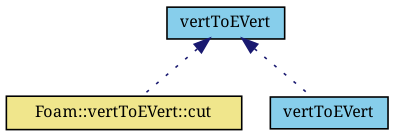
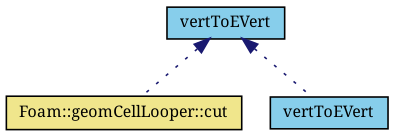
node "Foam::vertToEVert::cut": label "Foam::vertToEVert::cut" -> "Foam::geomCellLooper::cut"
